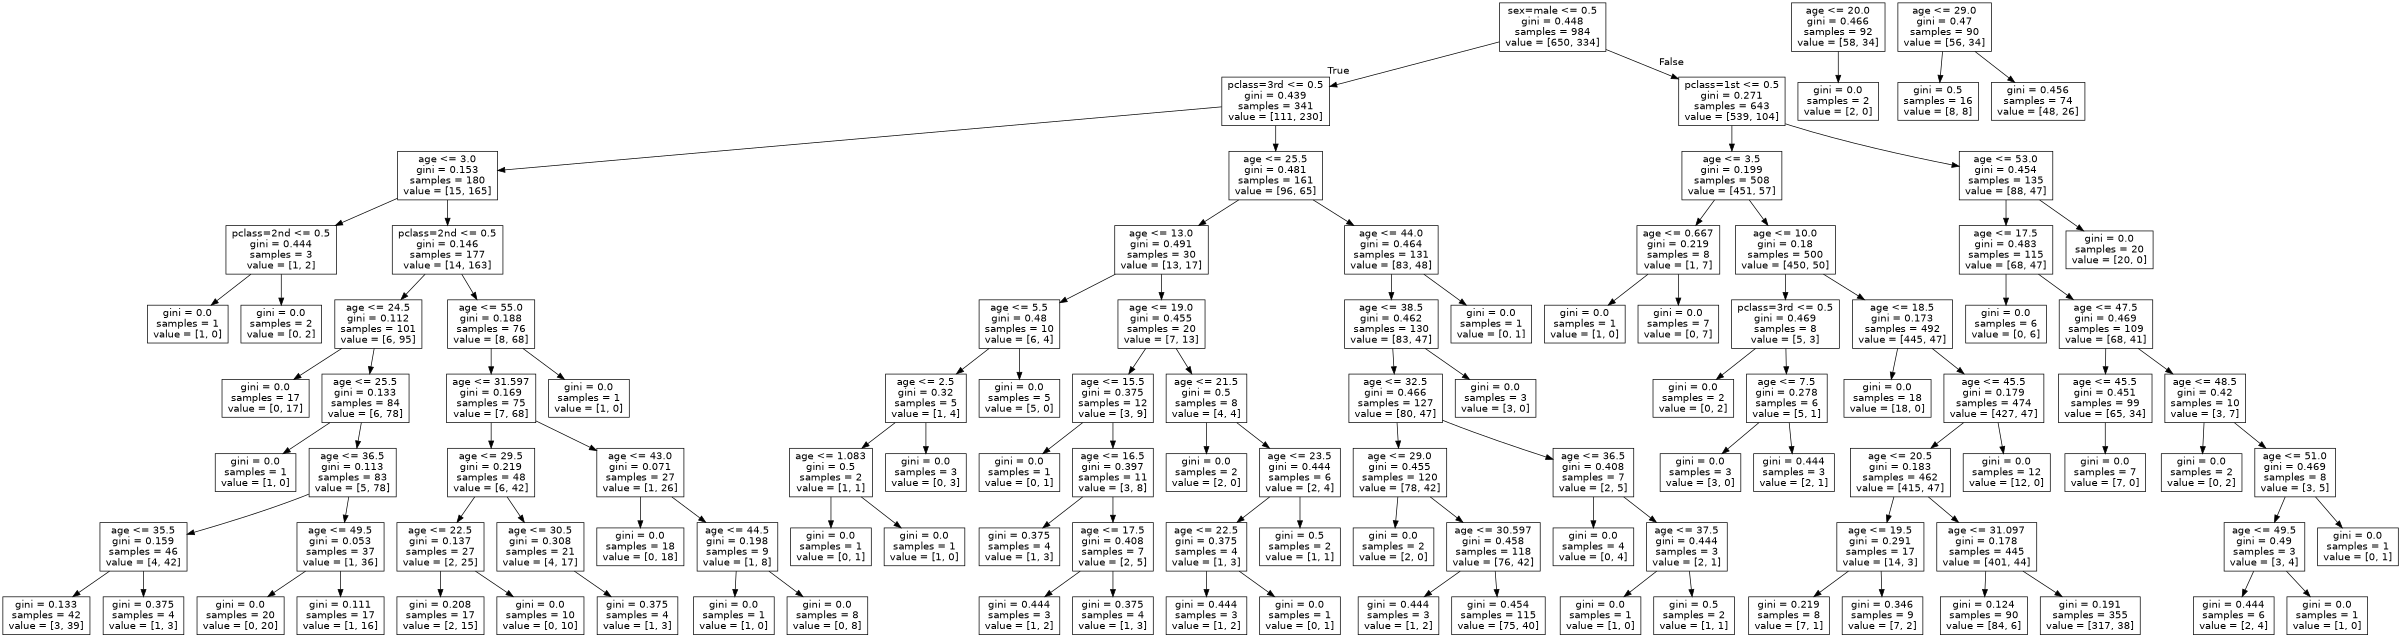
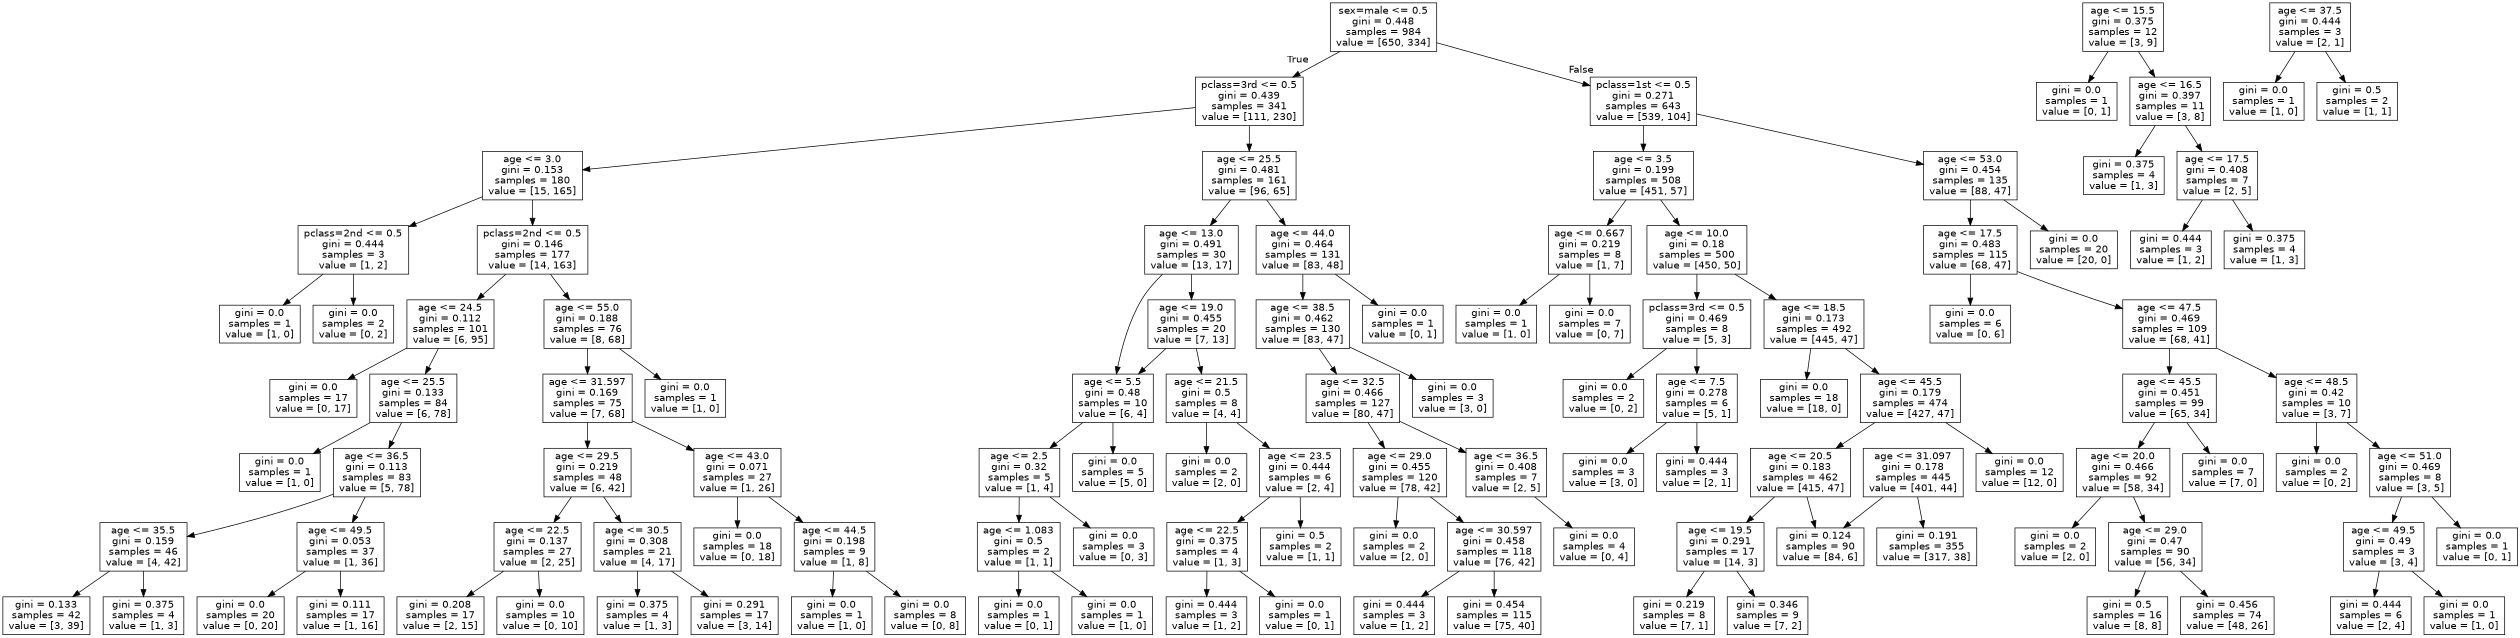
edge "age <= 19.0 gini = 0.455 samples = 20 value = [7, 13]" -> "age <= 15.5 gini = 0.375 samples = 12 value = [3, 9]": now "age <= 19.0 gini = 0.455 samples = 20 value = [7, 13]" -> "age <= 5.5 gini = 0.48 samples = 10 value = [6, 4]"
edge "age <= 45.5 gini = 0.451 samples = 99 value = [65, 34]" -> "age <= 20.0 gini = 0.466 samples = 92 value = [58, 34]": added
edge "age <= 20.0 gini = 0.466 samples = 92 value = [58, 34]" -> "age <= 29.0 gini = 0.47 samples = 90 value = [56, 34]": added
edge "age <= 36.5 gini = 0.408 samples = 7 value = [2, 5]" -> "age <= 37.5 gini = 0.444 samples = 3 value = [2, 1]": removed
edge "age <= 20.5 gini = 0.183 samples = 462 value = [415, 47]" -> "age <= 31.097 gini = 0.178 samples = 445 value = [401, 44]": now "age <= 20.5 gini = 0.183 samples = 462 value = [415, 47]" -> "gini = 0.124 samples = 90 value = [84, 6]"
node "gini = 0.291 samples = 17 value = [3, 14]": added
